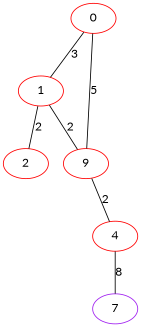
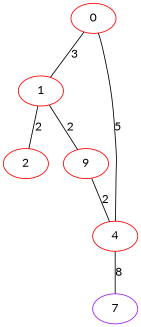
edge "0" -- "9": now "0" -- "4"
